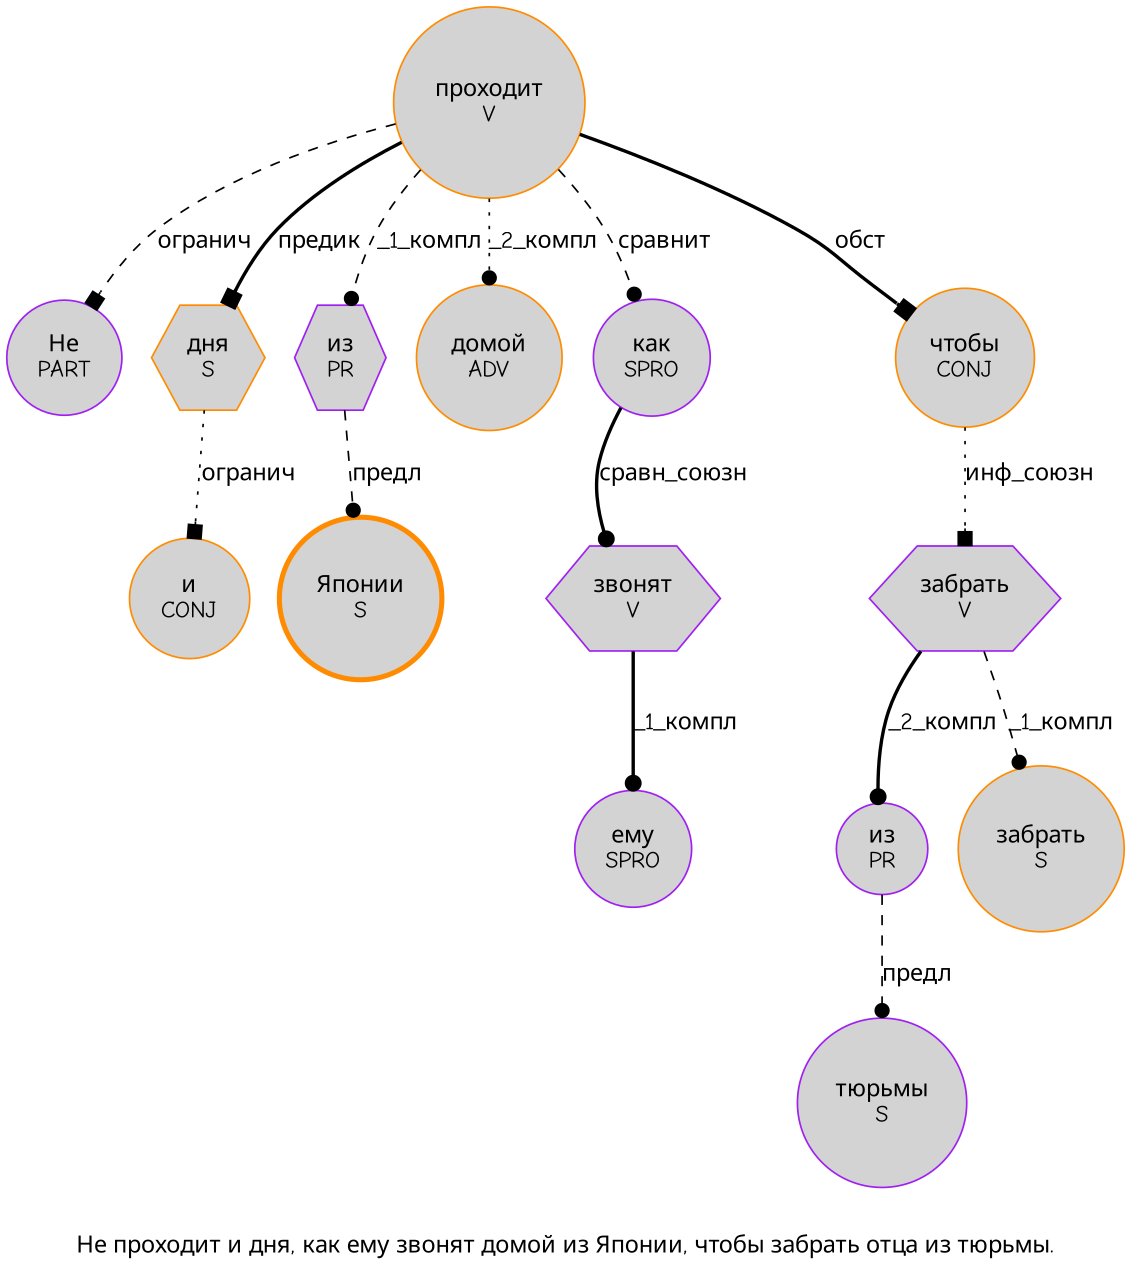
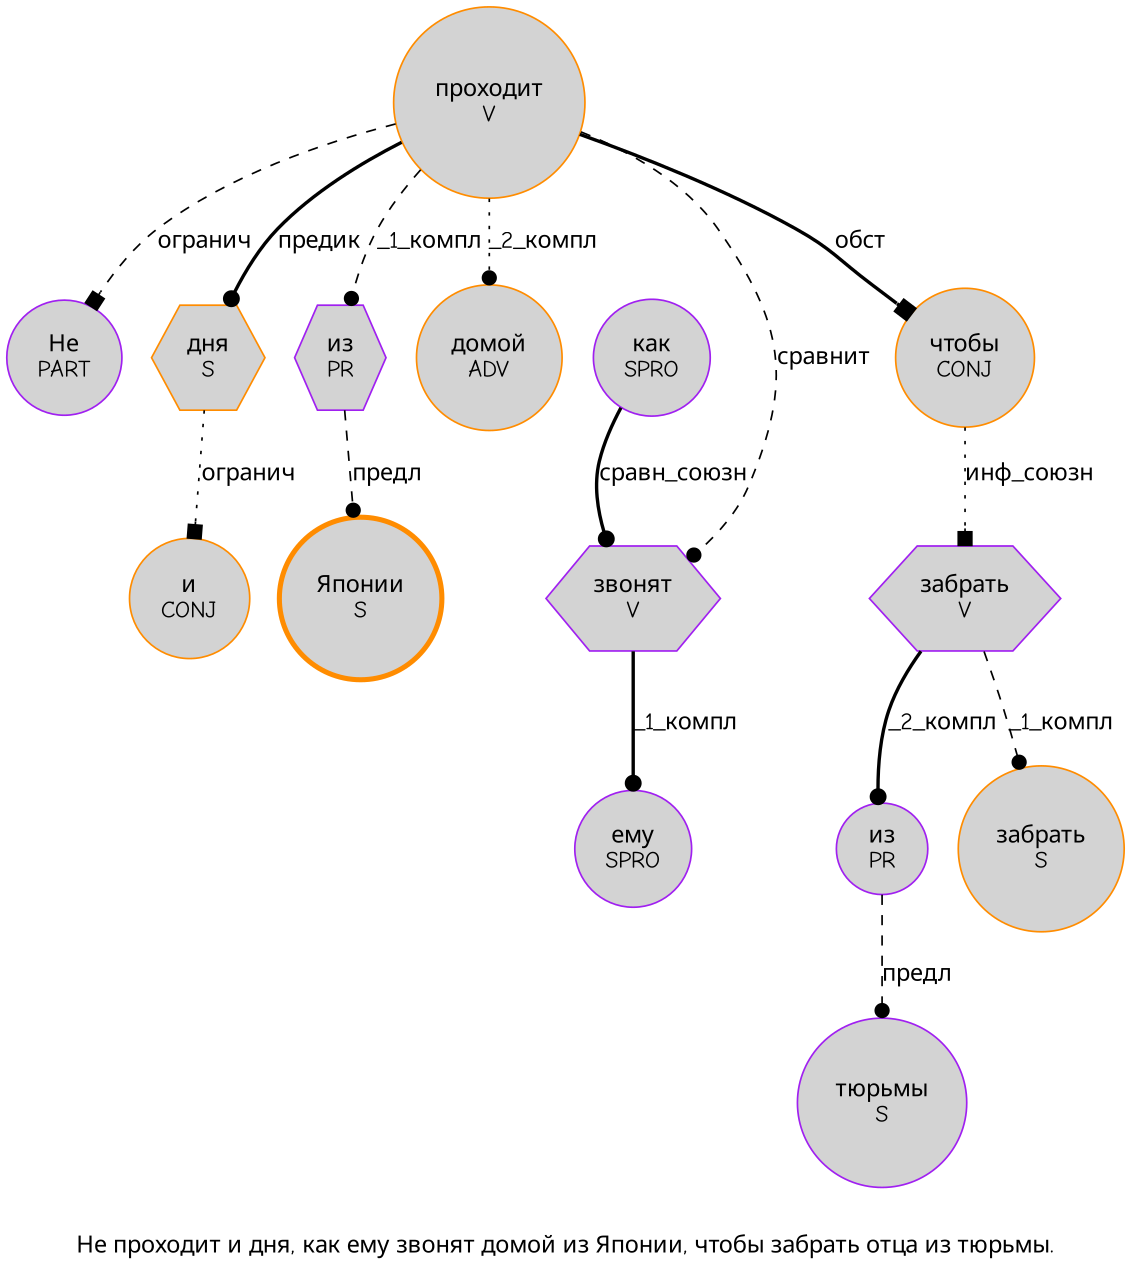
edge "проходит V" -> "дня S": arrowhead box -> dot
edge "проходит V" -> "как SPRO": now "проходит V" -> "звонят V"
